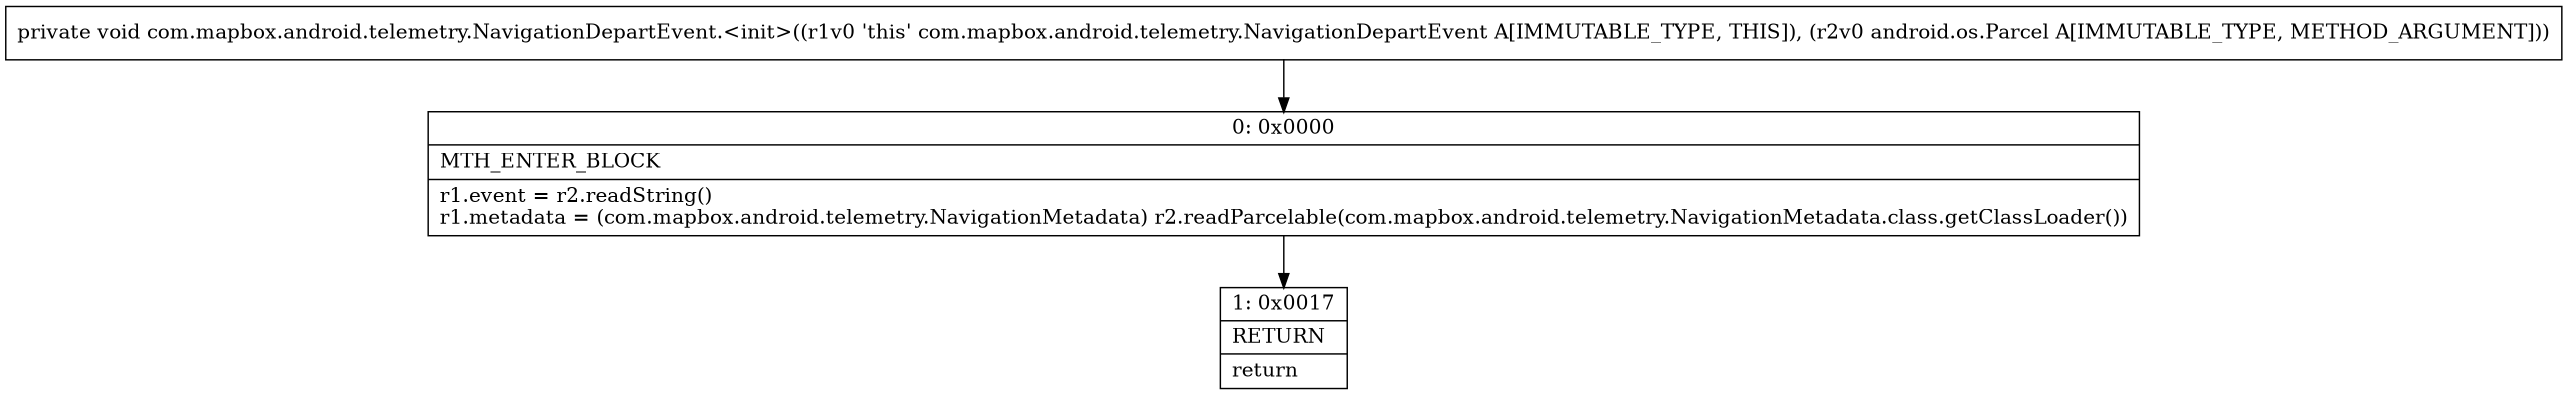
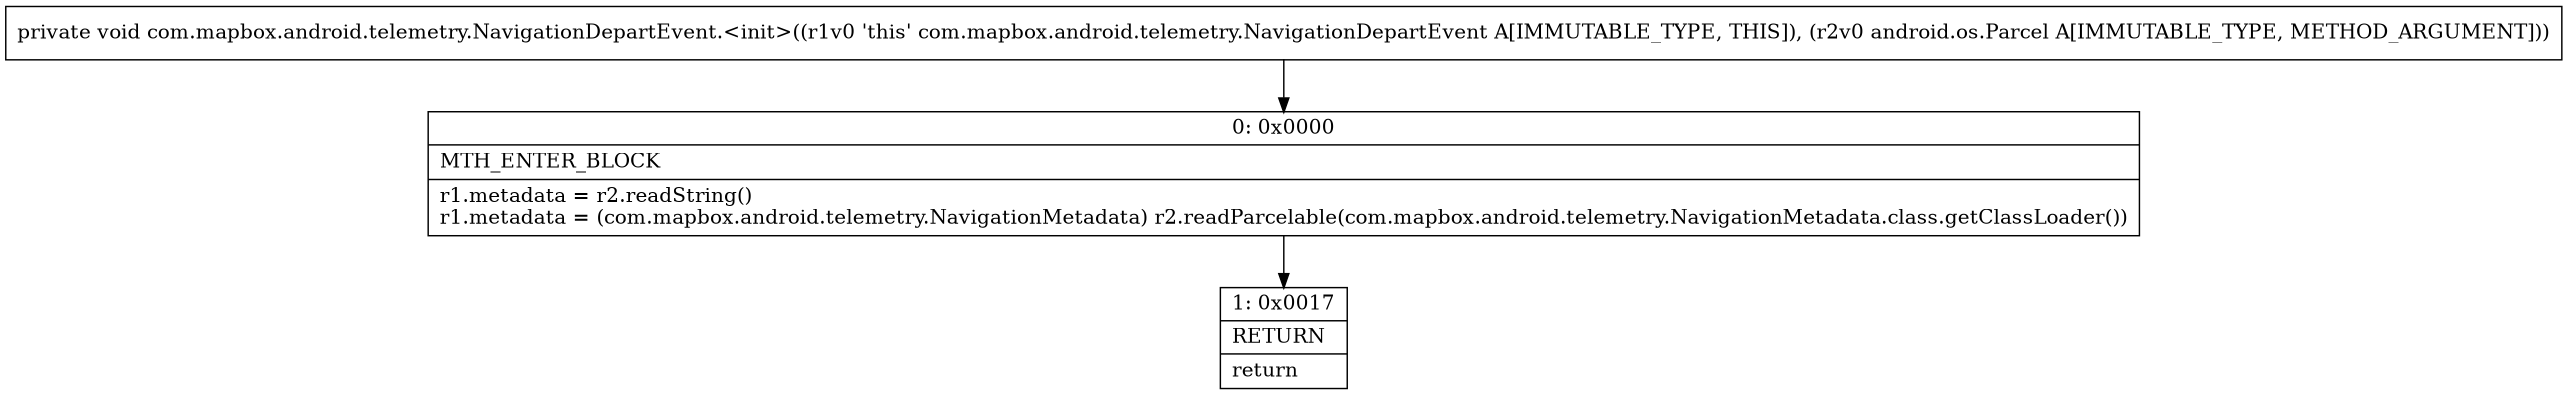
node "0: 0x0000": text "r1.event = r2.readString()" -> "r1.metadata = r2.readString()"
